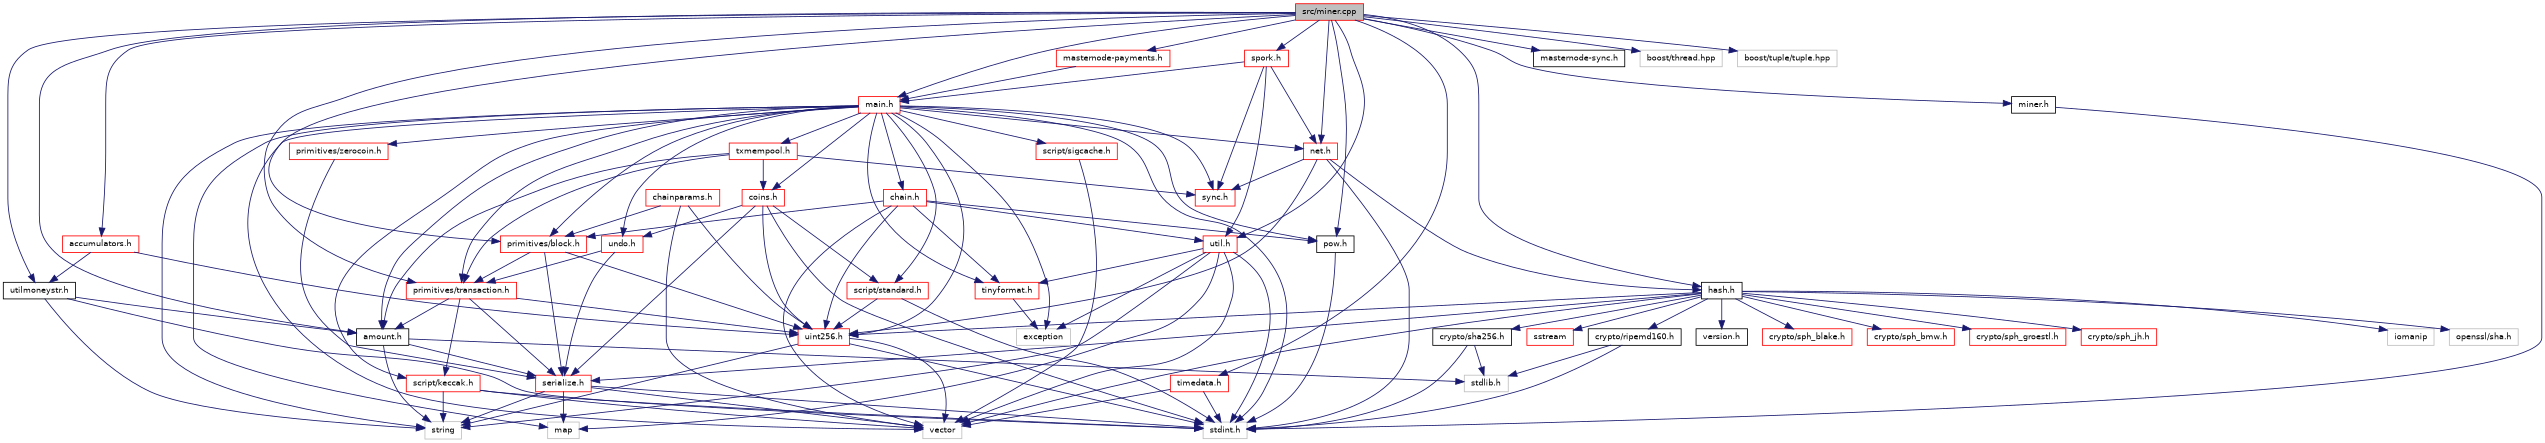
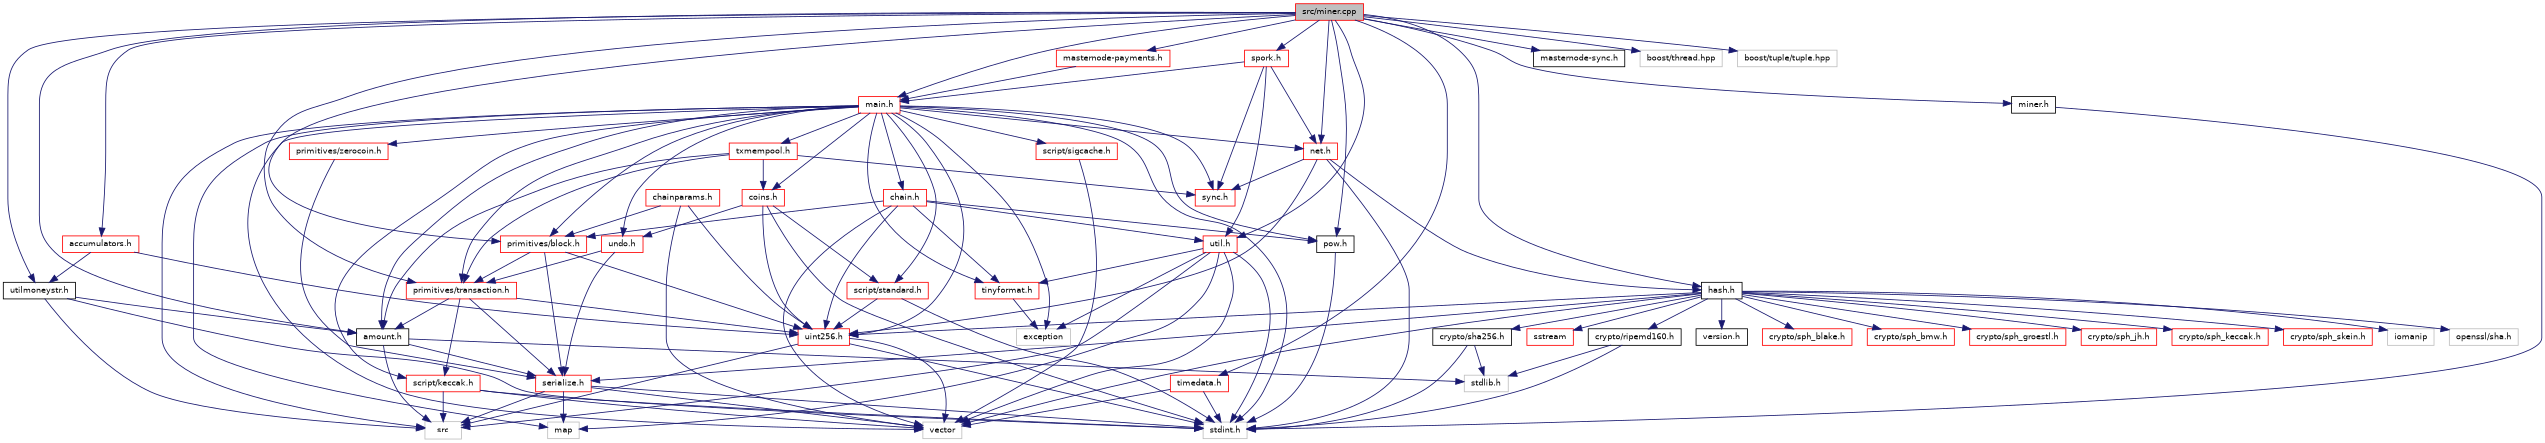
edge "coins.h" -> "serialize.h": removed
node "crypto/sph_keccak.h": added
node "crypto/sph_skein.h": added
node "string": label "string" -> "src"
